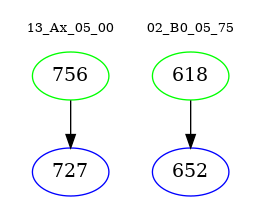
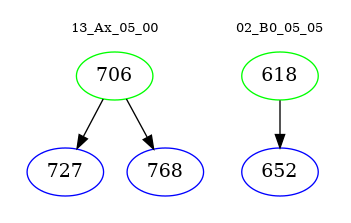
cluster "02_B0_05_75": label "02_B0_05_75" -> "02_B0_05_05"
node "756": label "756" -> "706"
node "768": added
